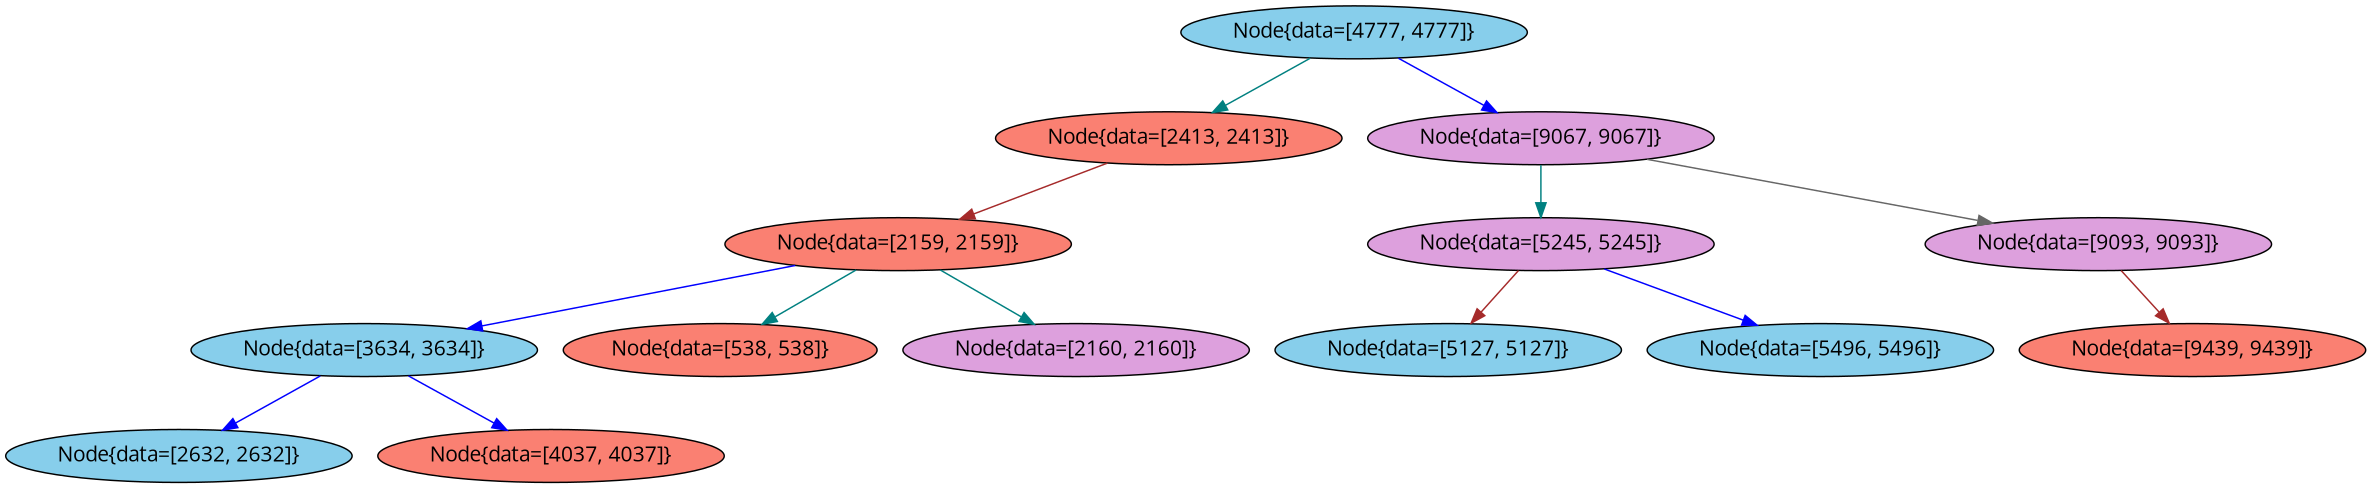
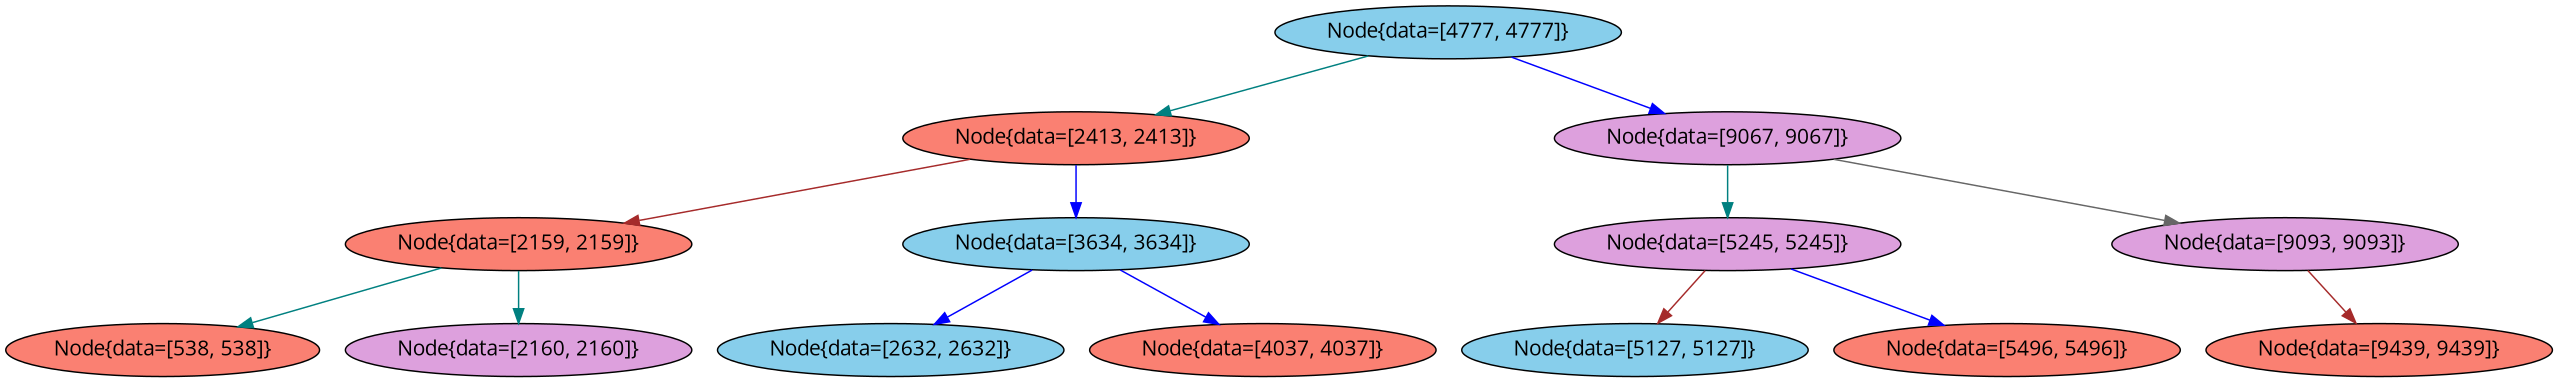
edge "Node{data=[2159, 2159]}" -> "Node{data=[3634, 3634]}": now "Node{data=[2413, 2413]}" -> "Node{data=[3634, 3634]}"
node "Node{data=[5496, 5496]}": fillcolor skyblue -> salmon
